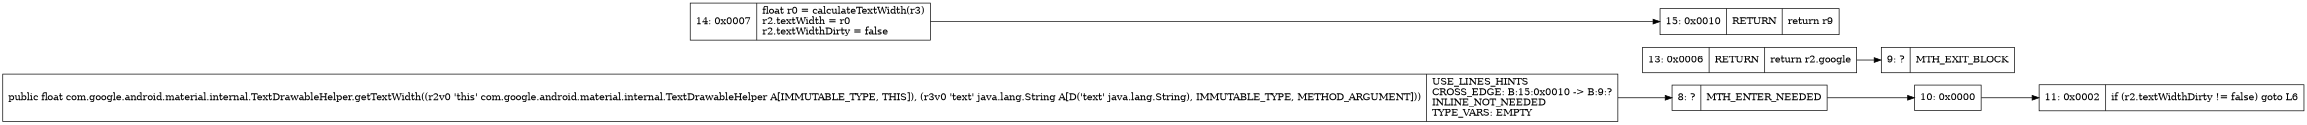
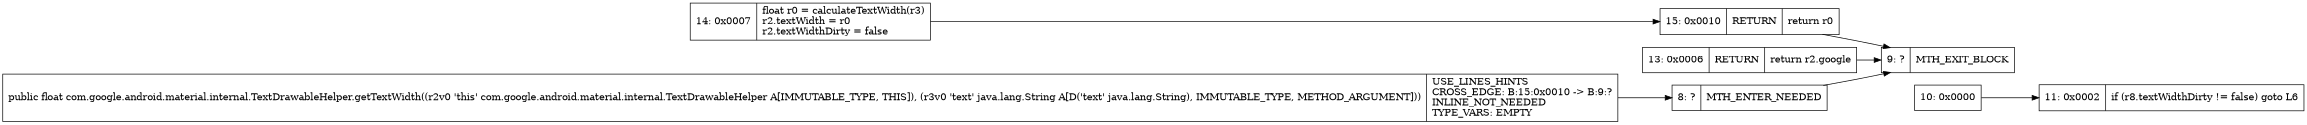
node "15: 0x0010": text "return r9" -> "return r0"
edge "15: 0x0010" -> "9: ?": added
node "11: 0x0002": text "if (r2.textWidthDirty != false) goto L6" -> "if (r8.textWidthDirty != false) goto L6"
edge "8: ?" -> "10: 0x0000": now "8: ?" -> "9: ?"
